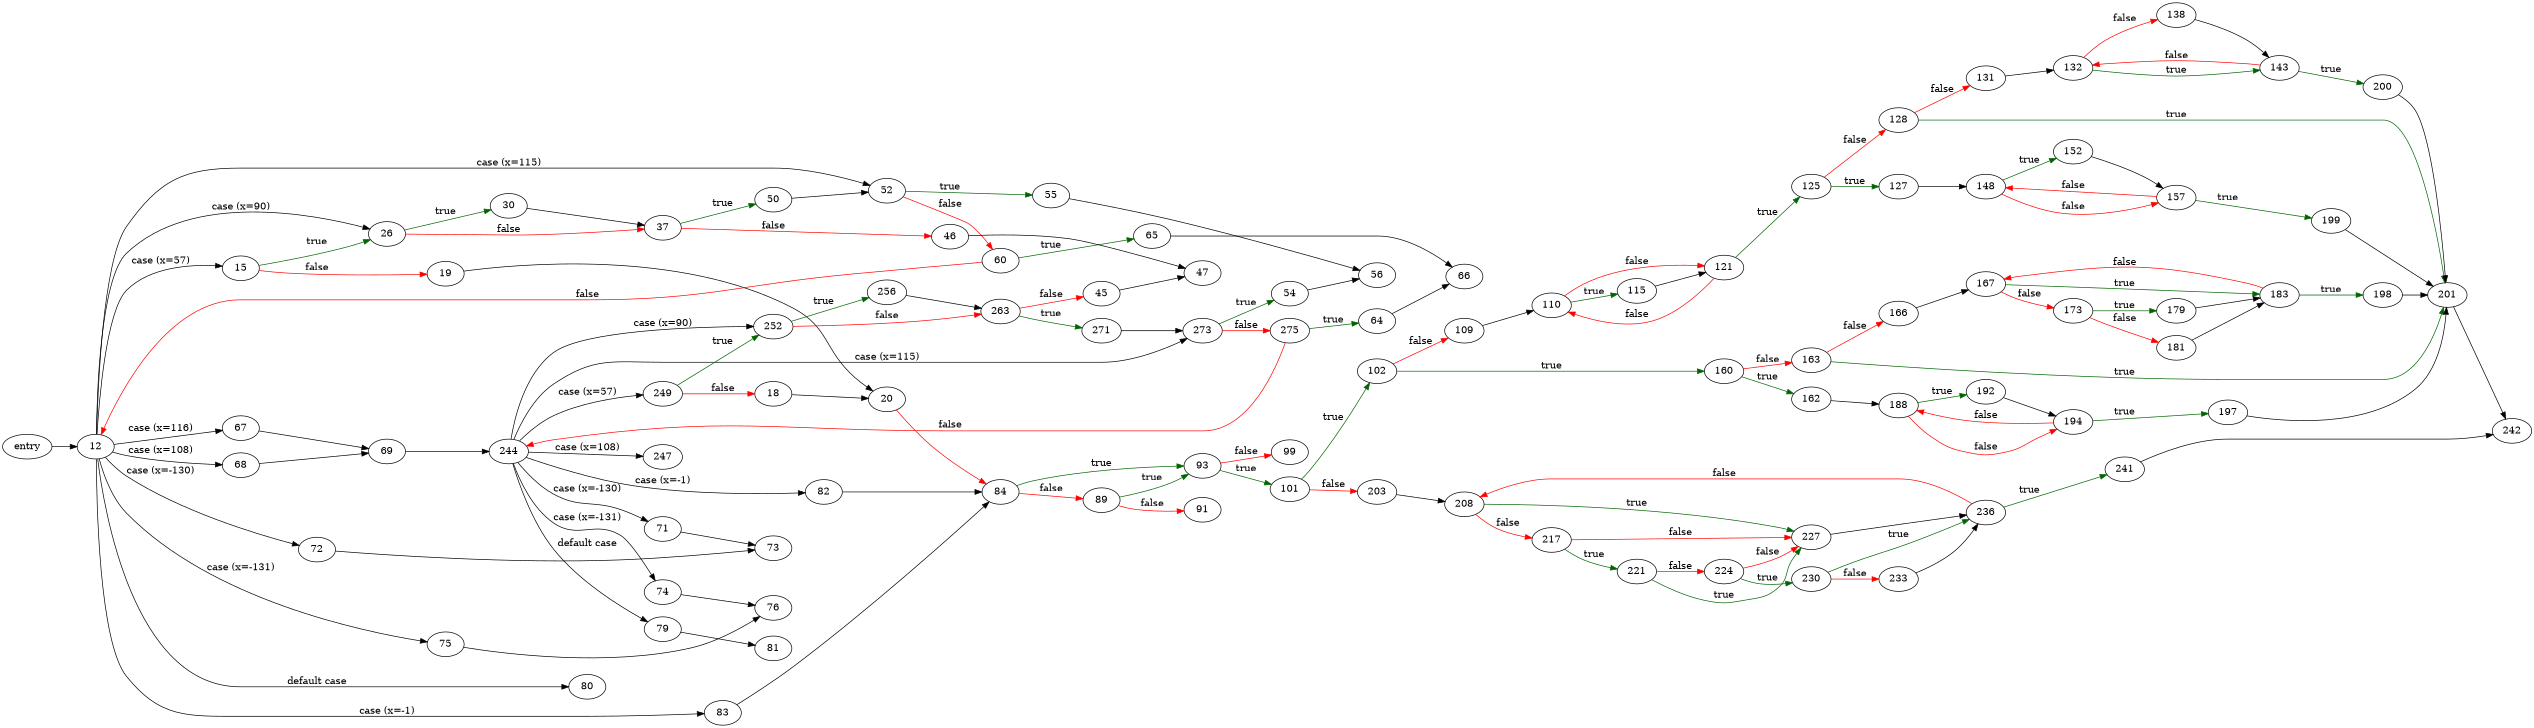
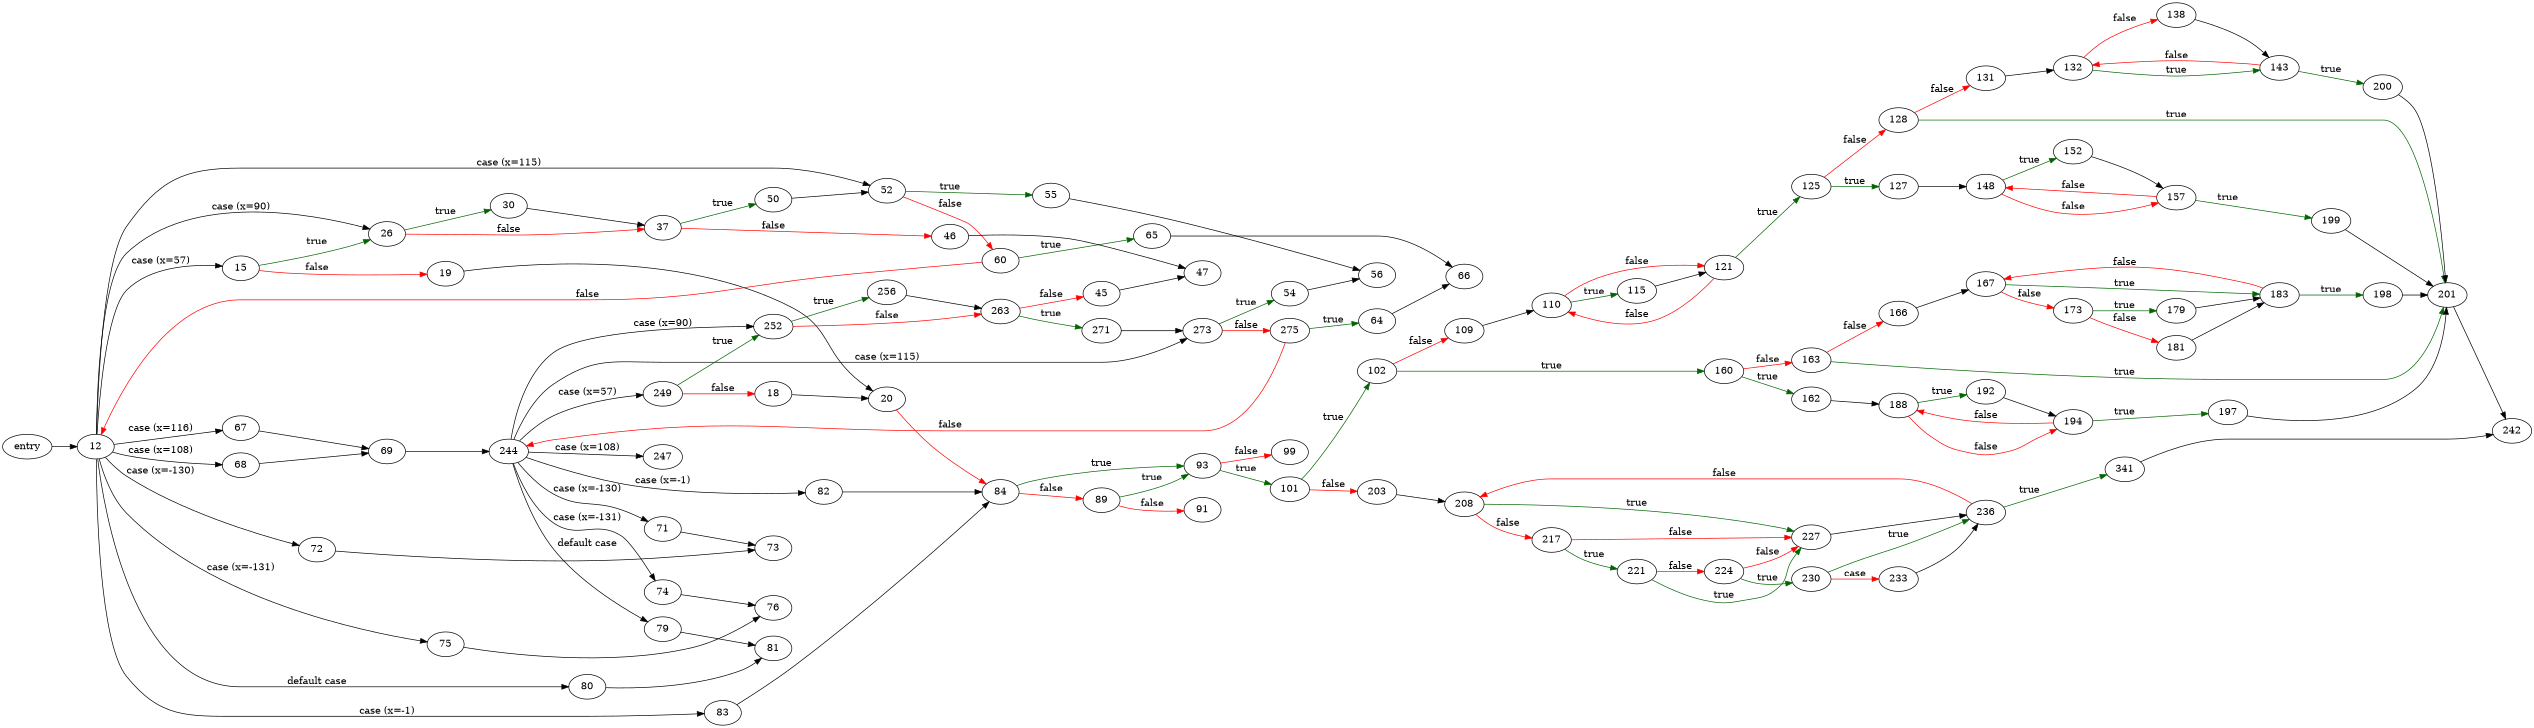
node "241": label "241" -> "341"
edge "230" -> "233": label "false" -> "case"
edge "80" -> "81": added
